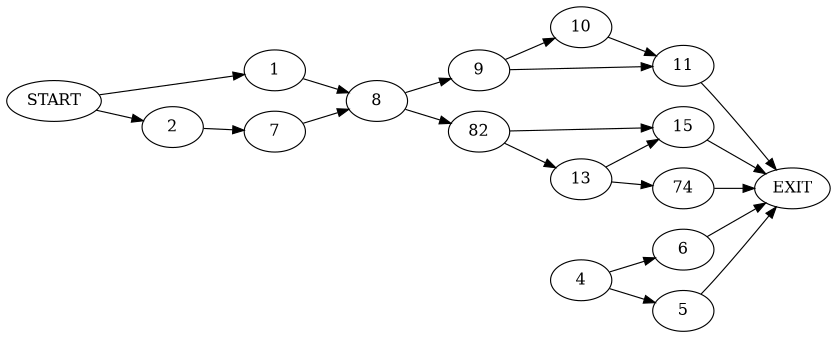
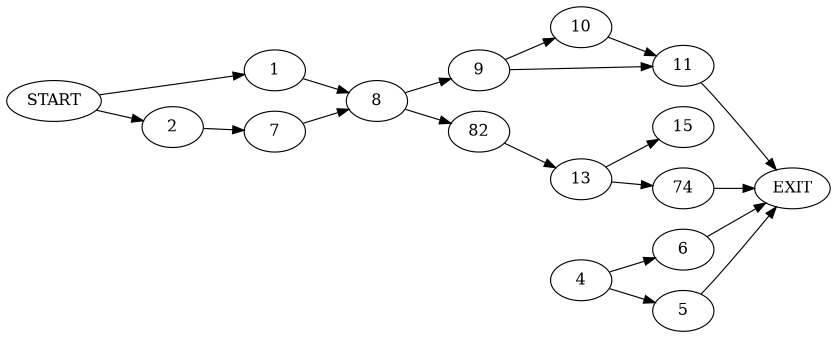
edge "82" -> "15": removed
edge "15" -> "EXIT": removed
